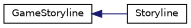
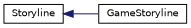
edge "Storyline" -> "GameStoryline": reversed
